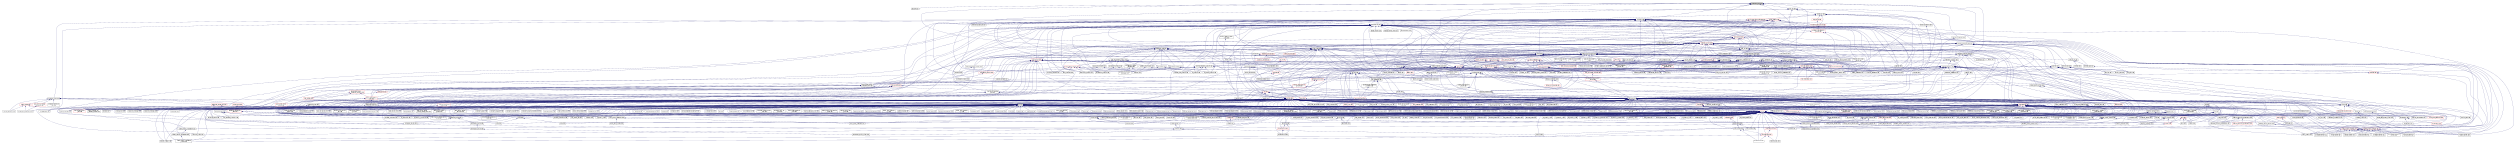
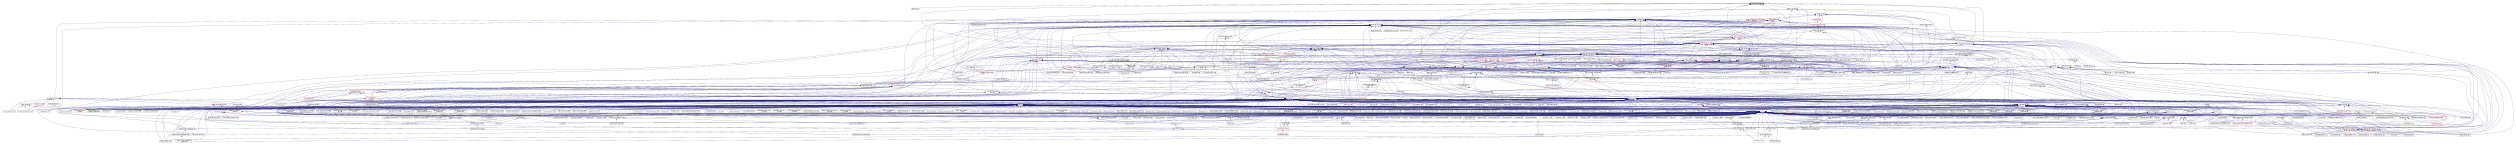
node "event_synchronization.cpp": label "event_synchronization.cpp" -> "event_interpolator.cpp"
